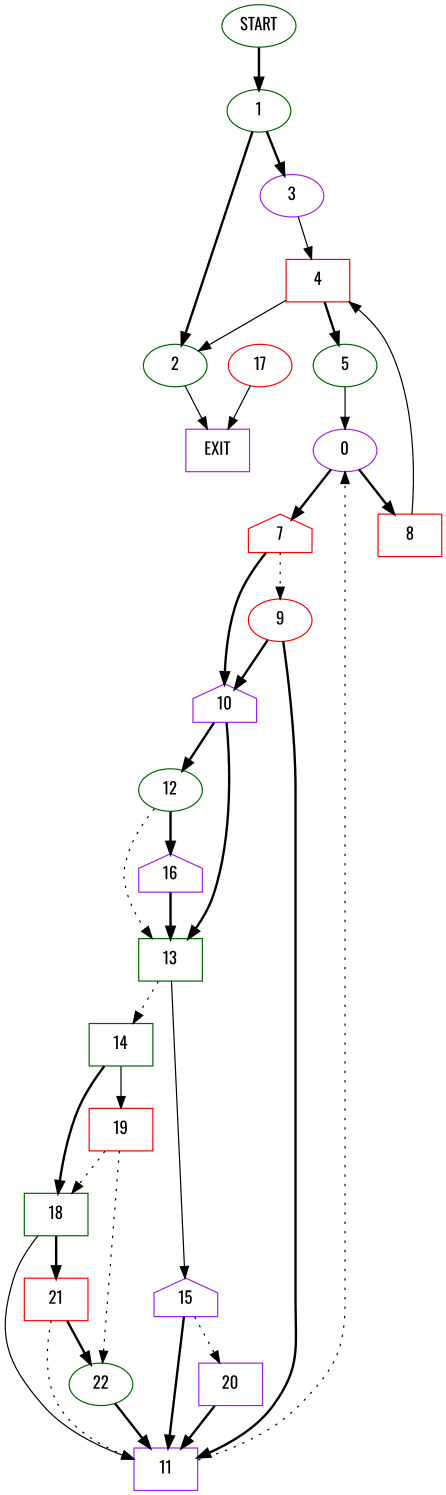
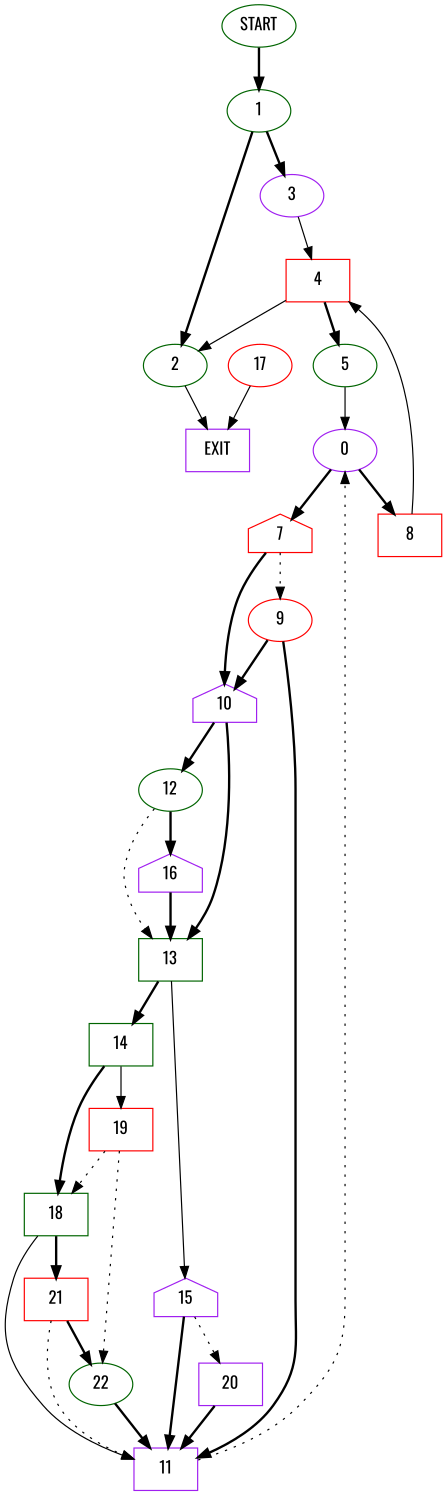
edge "13" -> "14": style dotted -> bold
